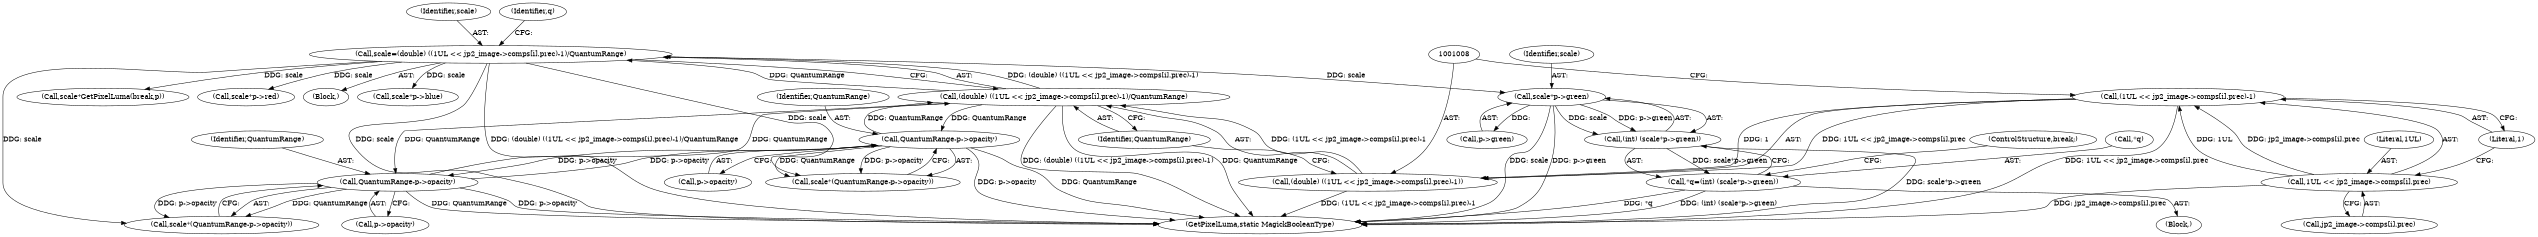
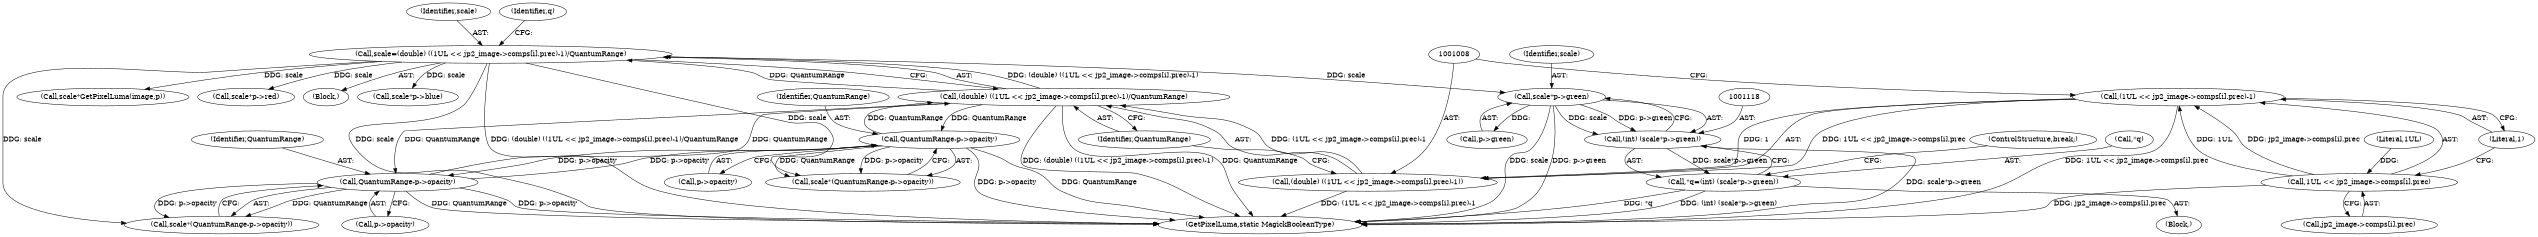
node "(Call,scale*GetPixelLuma(break,p))": label "(Call,scale*GetPixelLuma(break,p))" -> "(Call,scale*GetPixelLuma(image,p))"
node "1001118": added
edge "(Call,(int) (scale*p->green))" -> "(Call,scale*p->green)": label "AST: " -> "CFG: "
edge "(Literal,1UL)" -> "(Call,1UL << jp2_image->comps[i].prec)": label "AST: " -> "DDG: "
